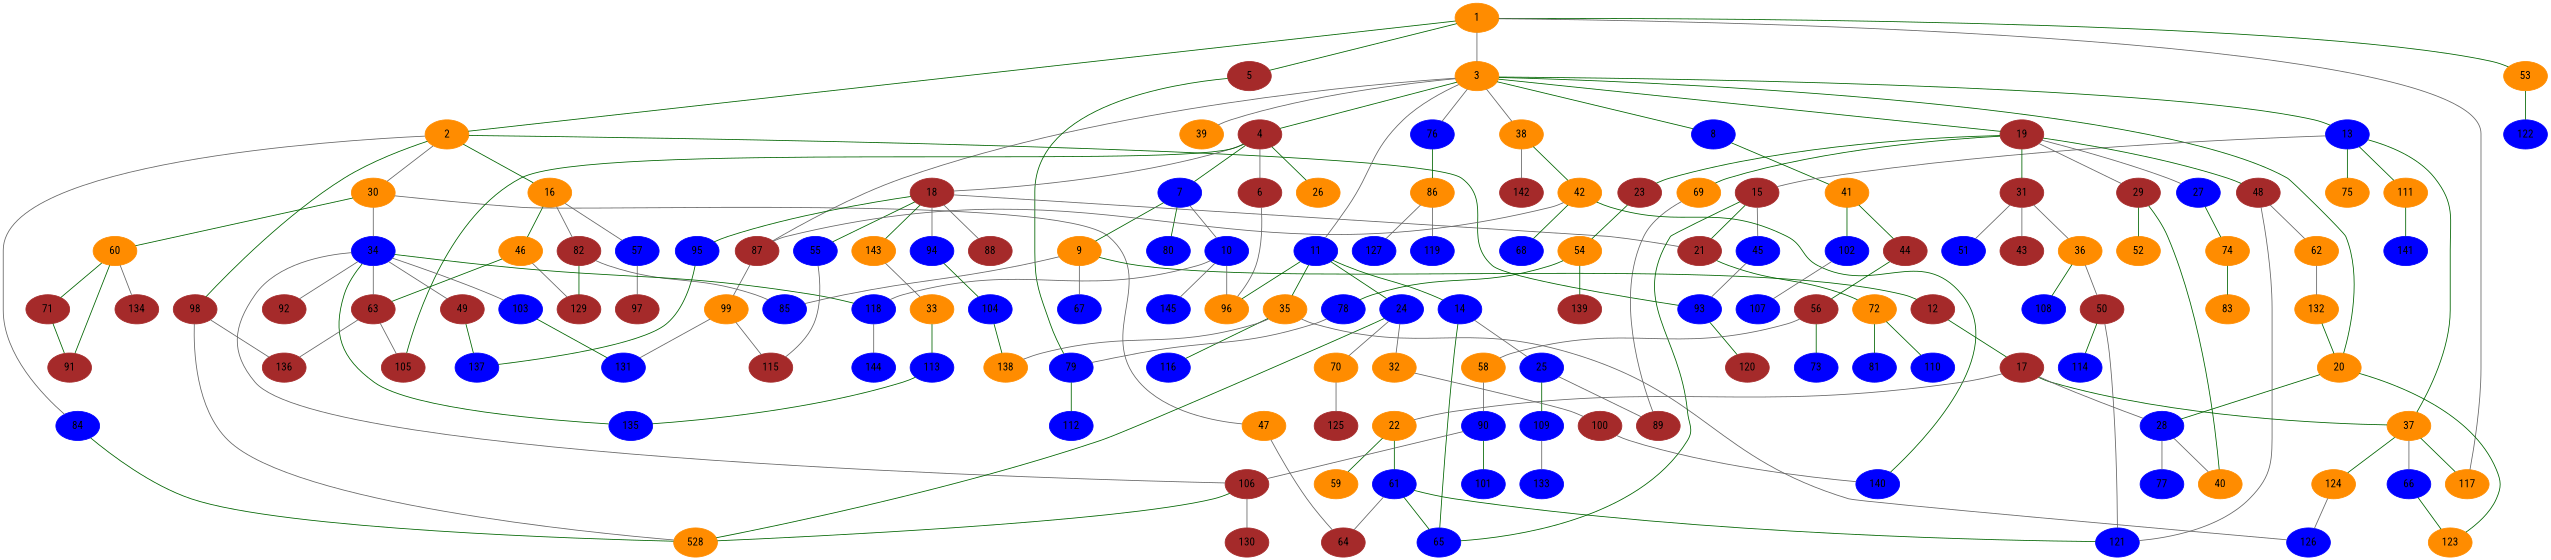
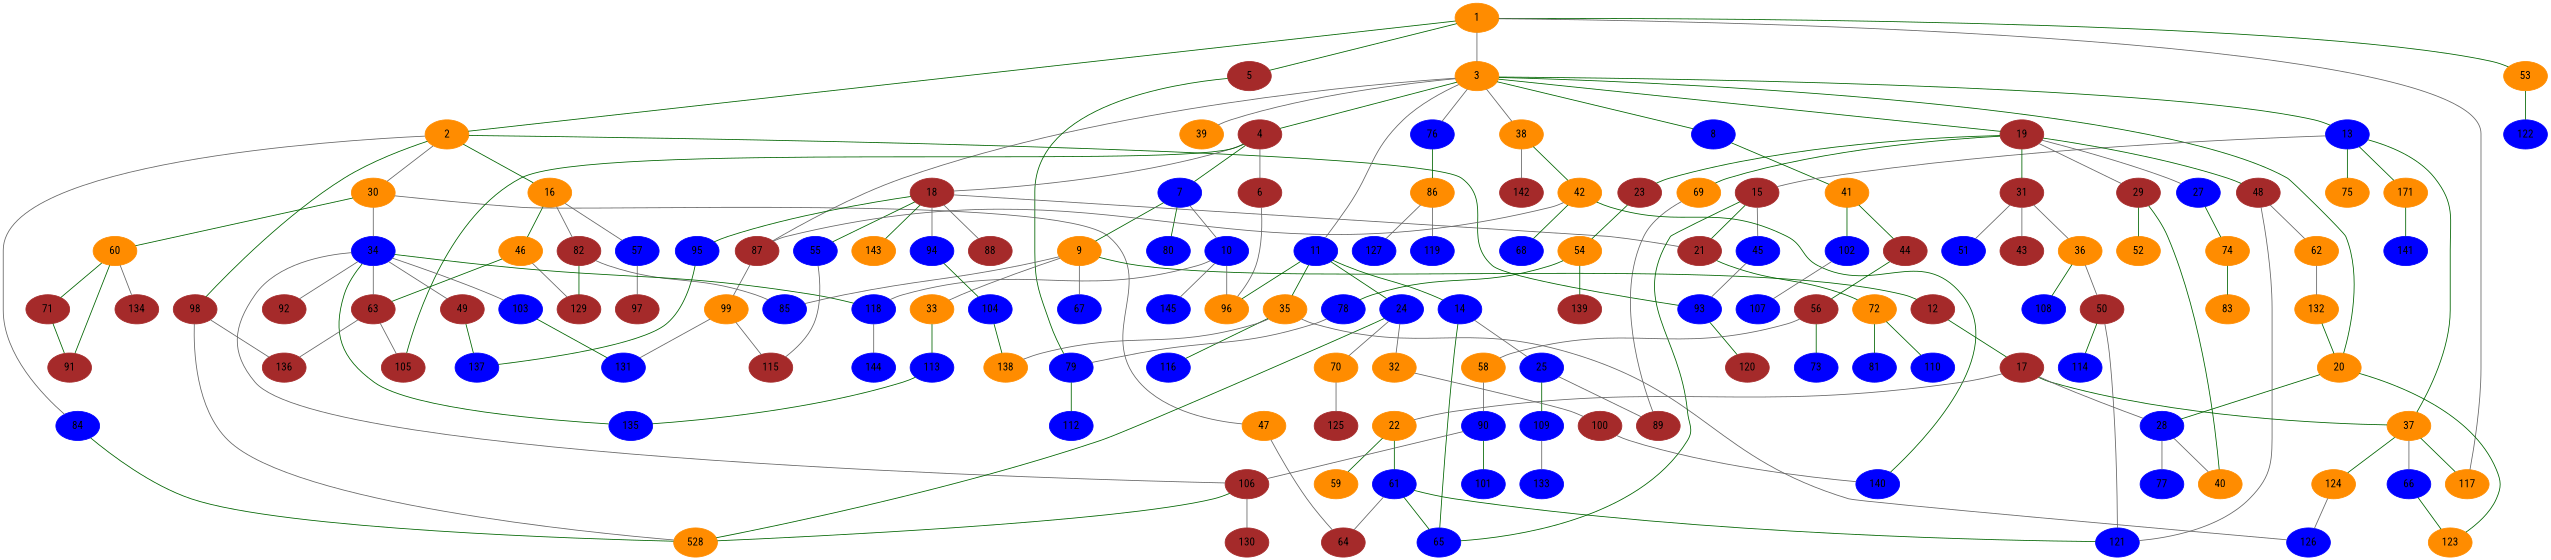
node "26": removed
node "111": label "111" -> "171"
edge "143" -- "33": now "9" -- "33"
